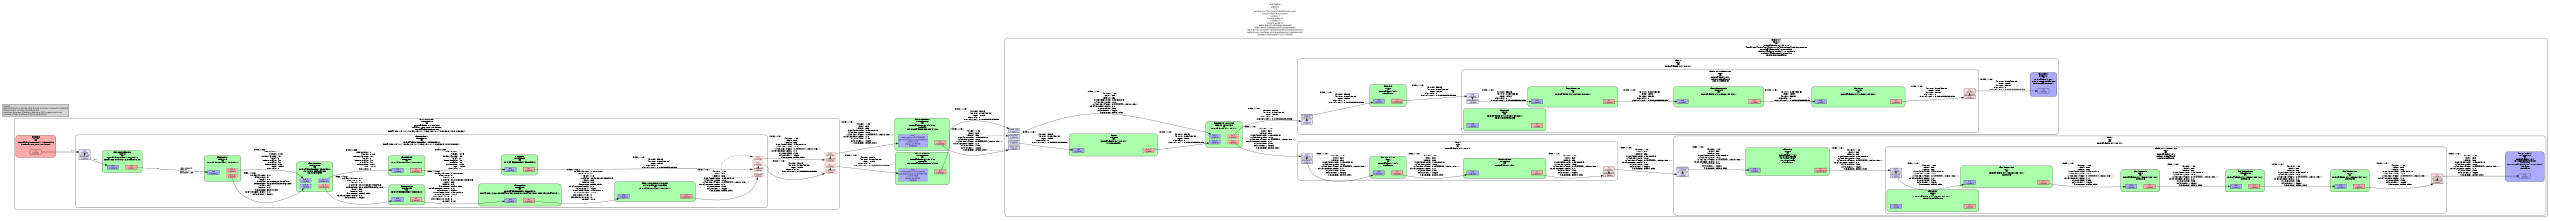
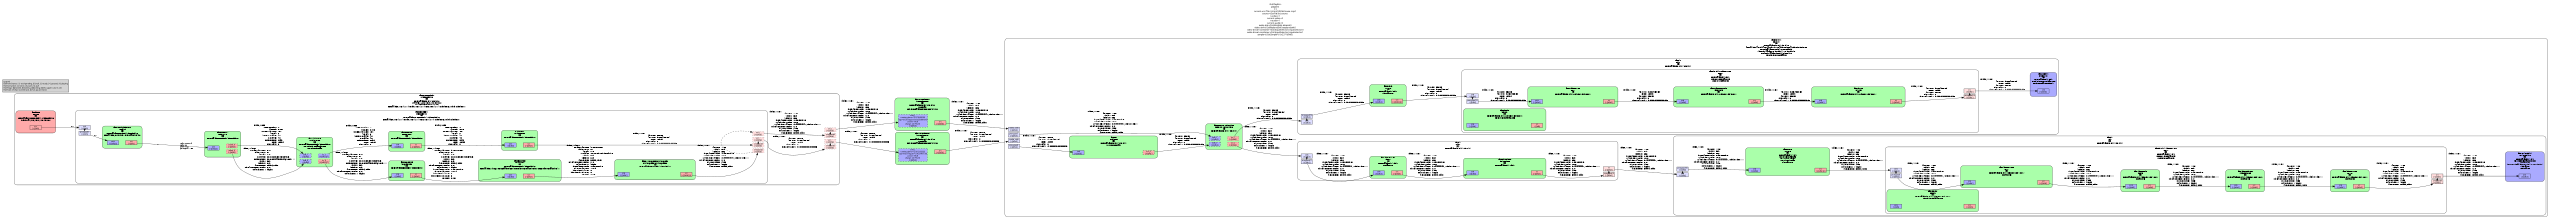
edge "video_sink [>][bfbE]" -> "proxypad7 [>][bfbE]": removed
